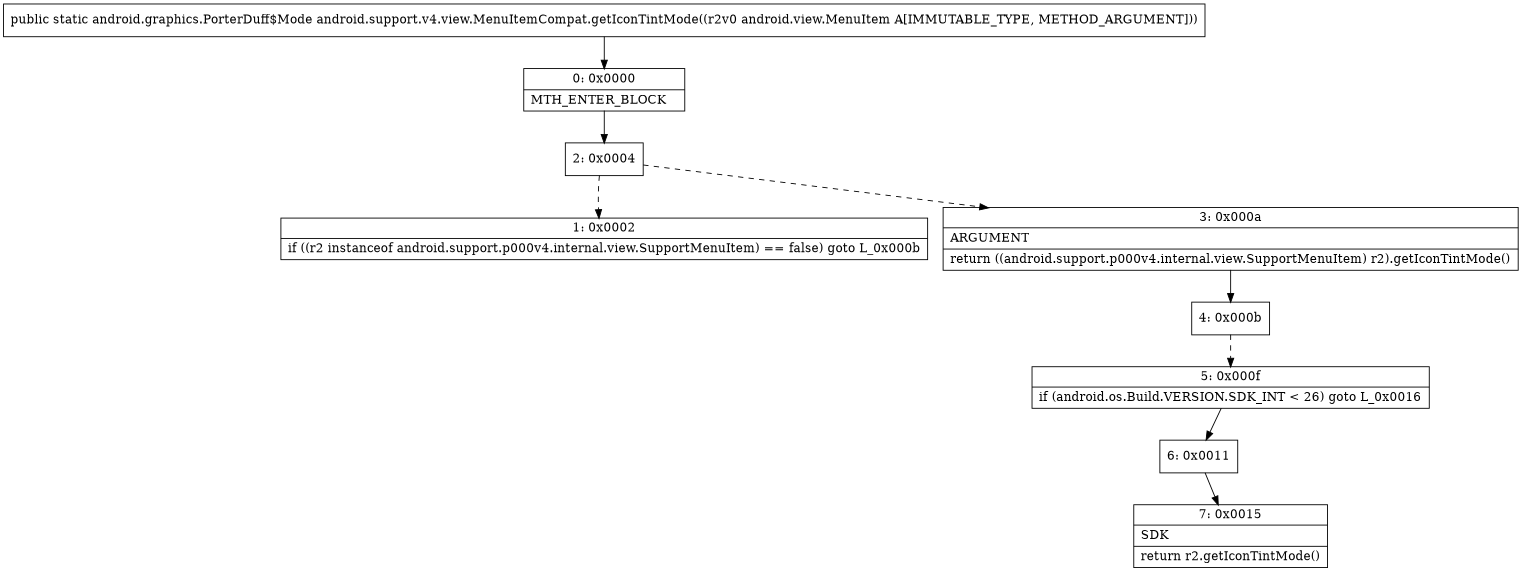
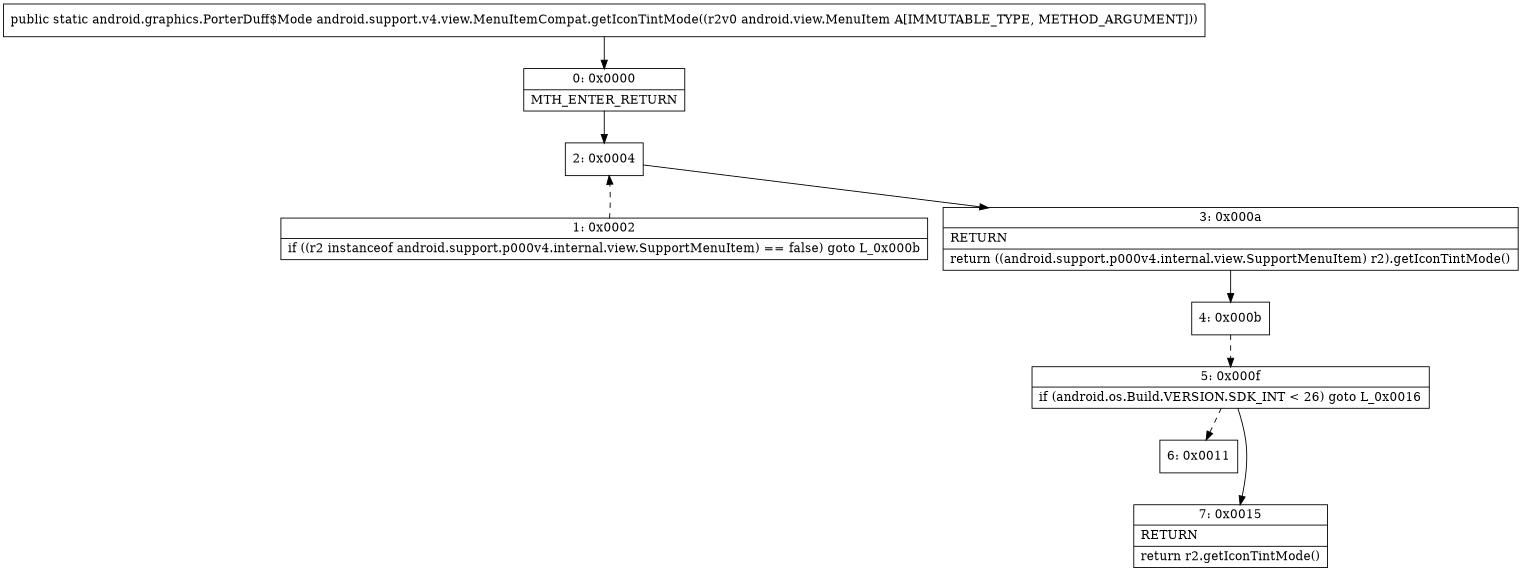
node "0: 0x0000": text "MTH_ENTER_BLOCK" -> "MTH_ENTER_RETURN"
edge "2: 0x0004" -> "3: 0x000a": style dashed -> solid
edge "2: 0x0004" -> "1: 0x0002": reversed
node "3: 0x000a": text "ARGUMENT" -> "RETURN"
edge "5: 0x000f" -> "6: 0x0011": style solid -> dashed
edge "6: 0x0011" -> "7: 0x0015": now "5: 0x000f" -> "7: 0x0015"
node "7: 0x0015": text "SDK" -> "RETURN"
